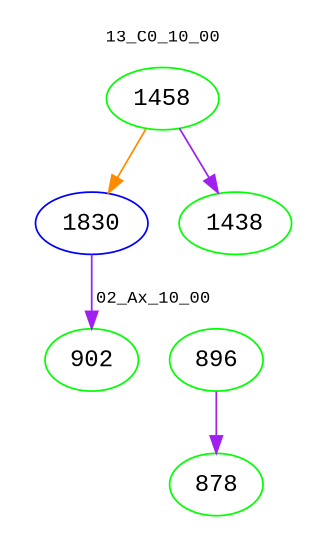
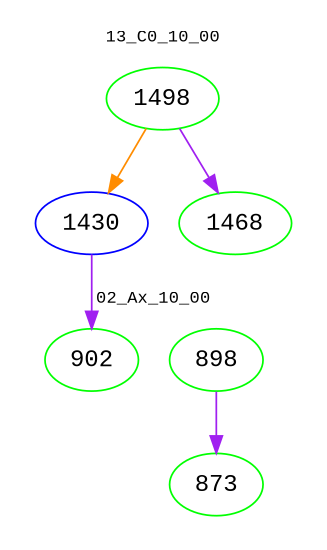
node "1458": label "1458" -> "1498"
node "1830": label "1830" -> "1430"
node "1438": label "1438" -> "1468"
node "896": label "896" -> "898"
node "878": label "878" -> "873"
